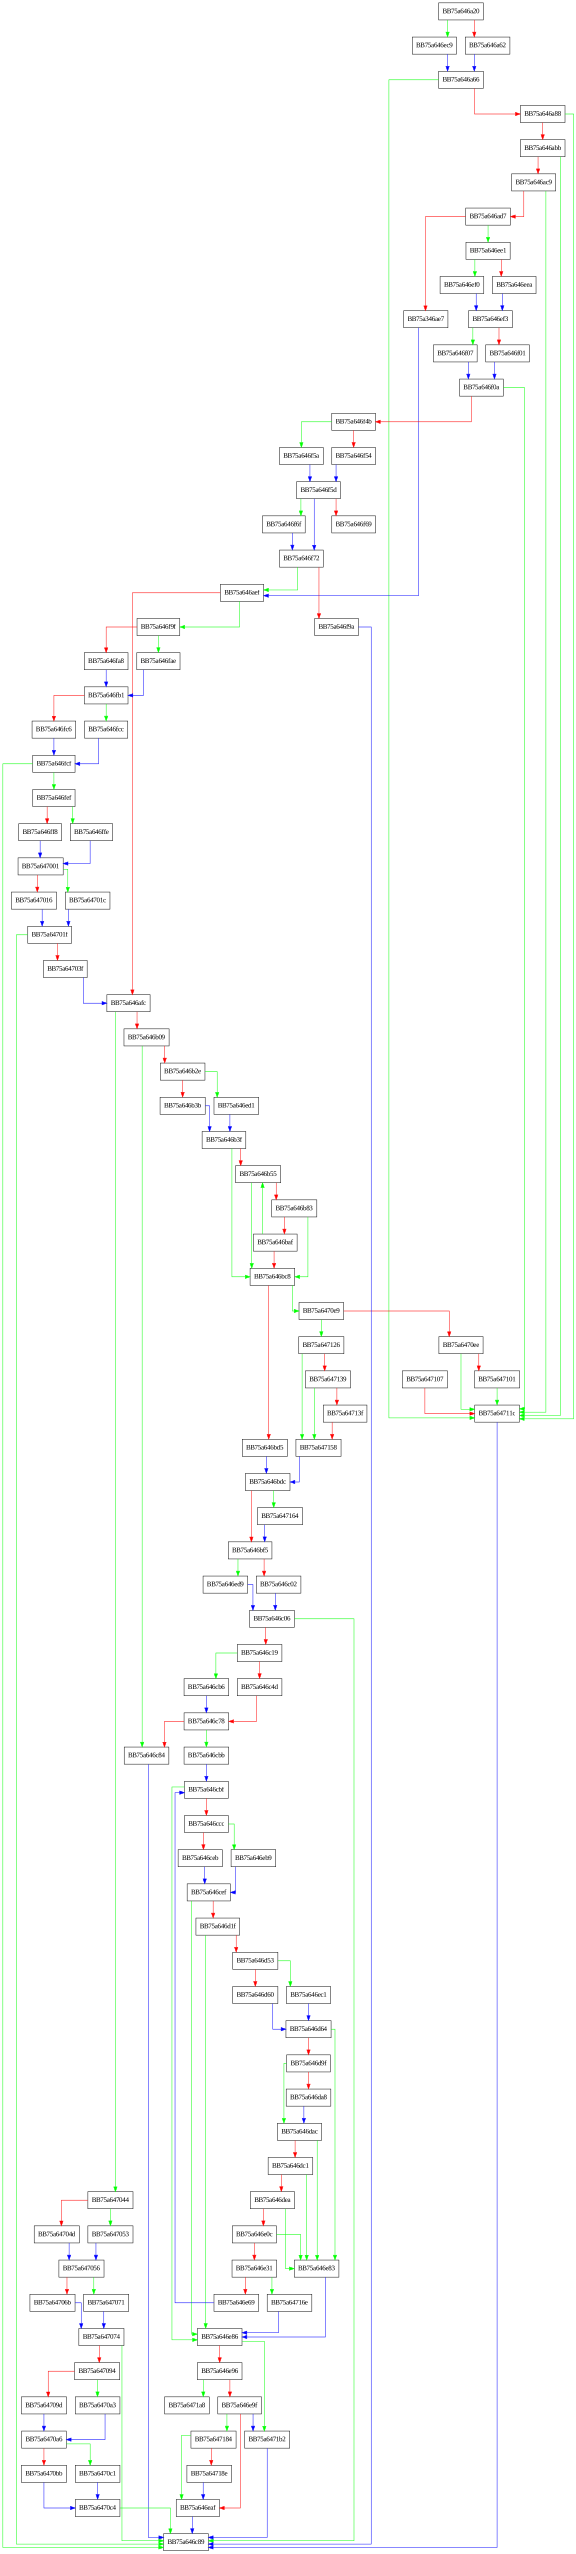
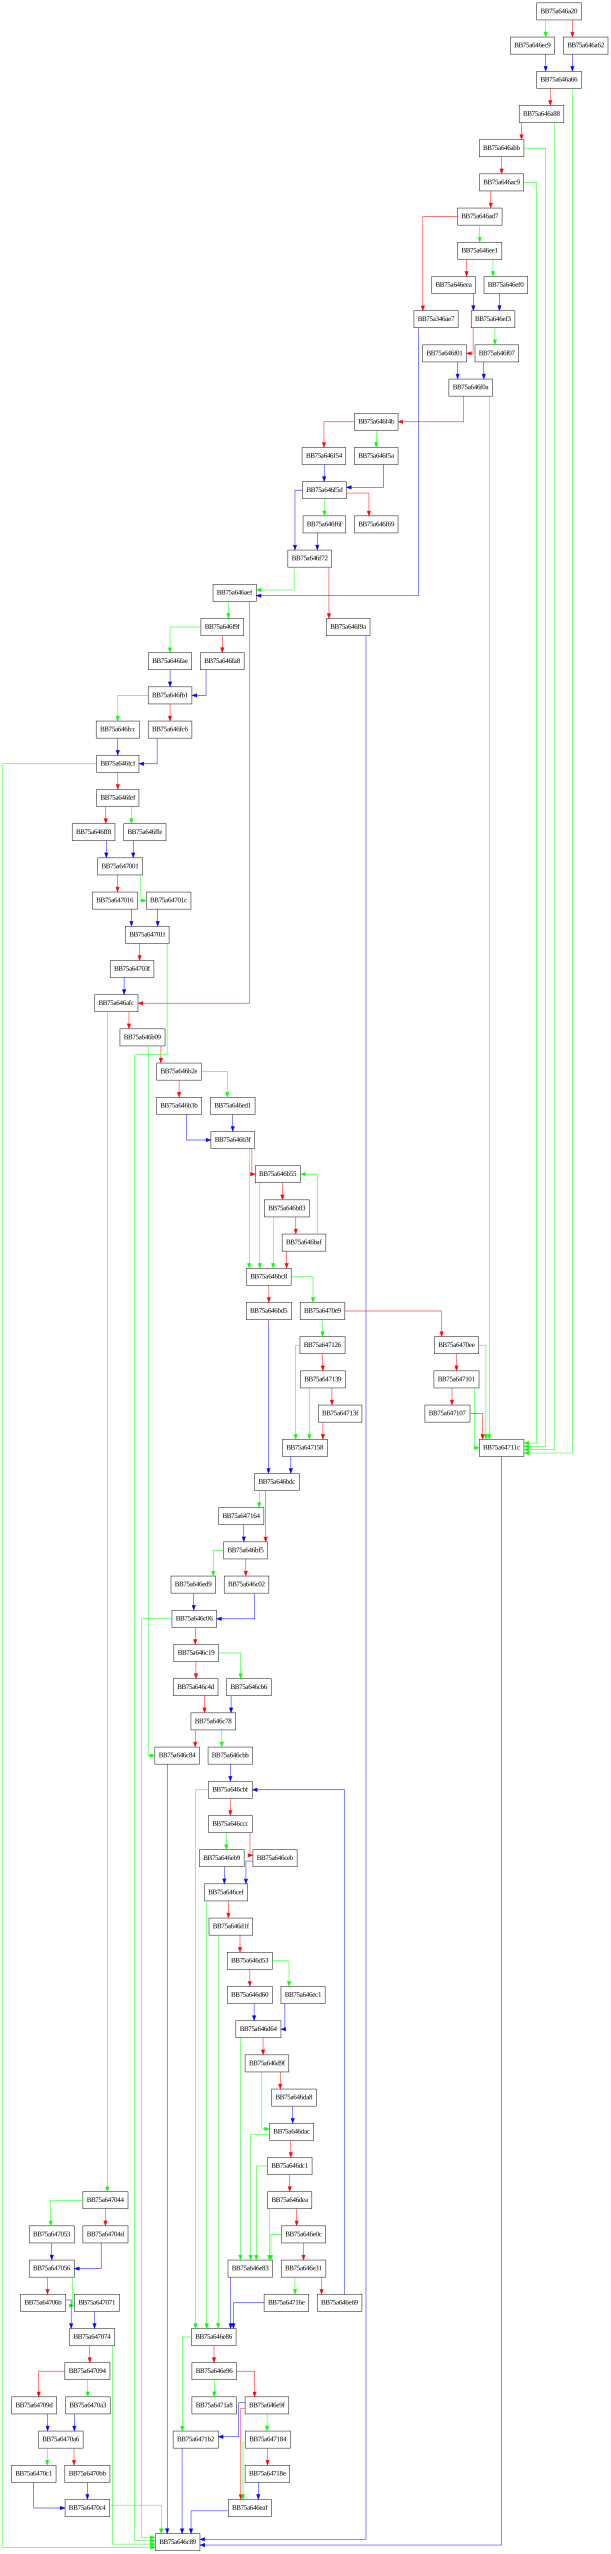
edge "BB75a646fcf" -> "BB75a646fef": color green -> red
edge "BB75a647101" -> "BB75a647107": added
